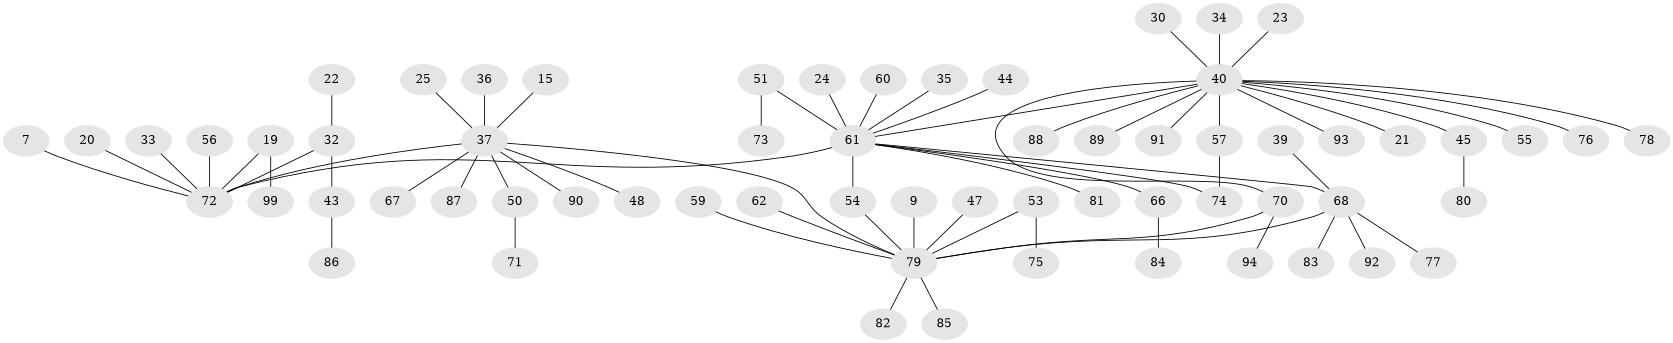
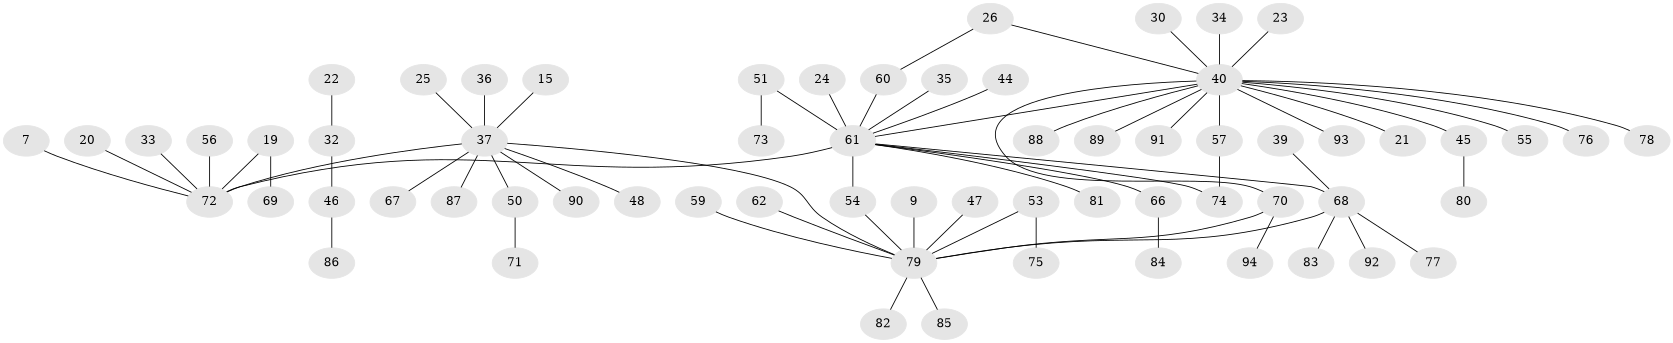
node "26": added
edge "32" -- "72": removed
node "99": label "99" -> "69"
node "43": label "43" -> "46"
